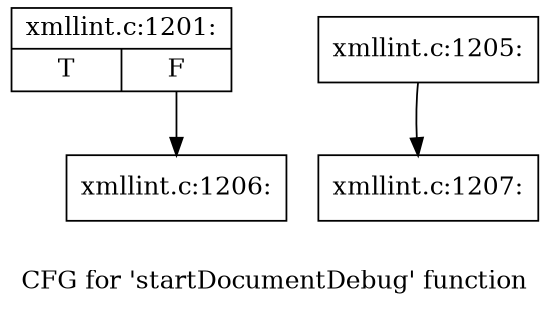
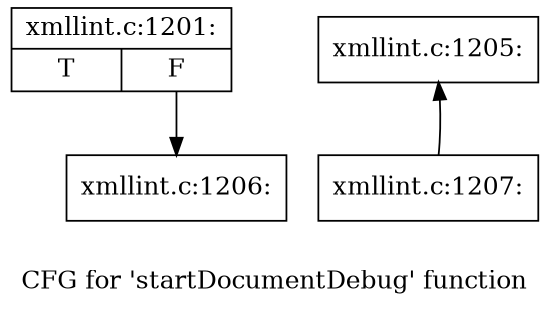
edge "xmllint.c:1205:" -> "xmllint.c:1207:": reversed
